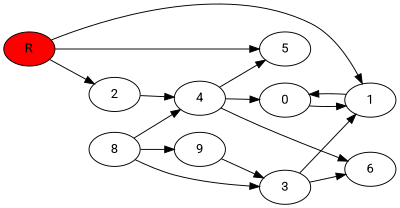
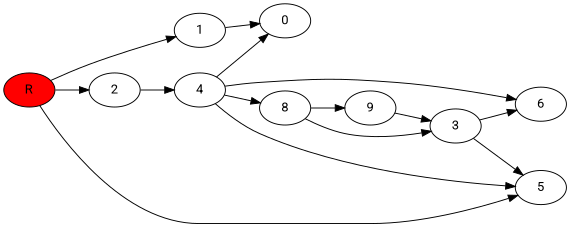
edge "0" -> "1": removed
edge "8" -> "4": reversed
edge "3" -> "1": now "3" -> "5"
